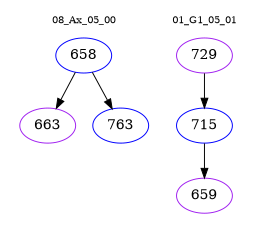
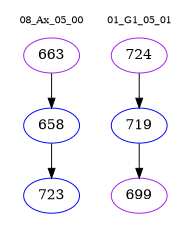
node "729": label "729" -> "724"
edge "658" -> "663": reversed
node "763": label "763" -> "723"
node "715": label "715" -> "719"
node "659": label "659" -> "699"
